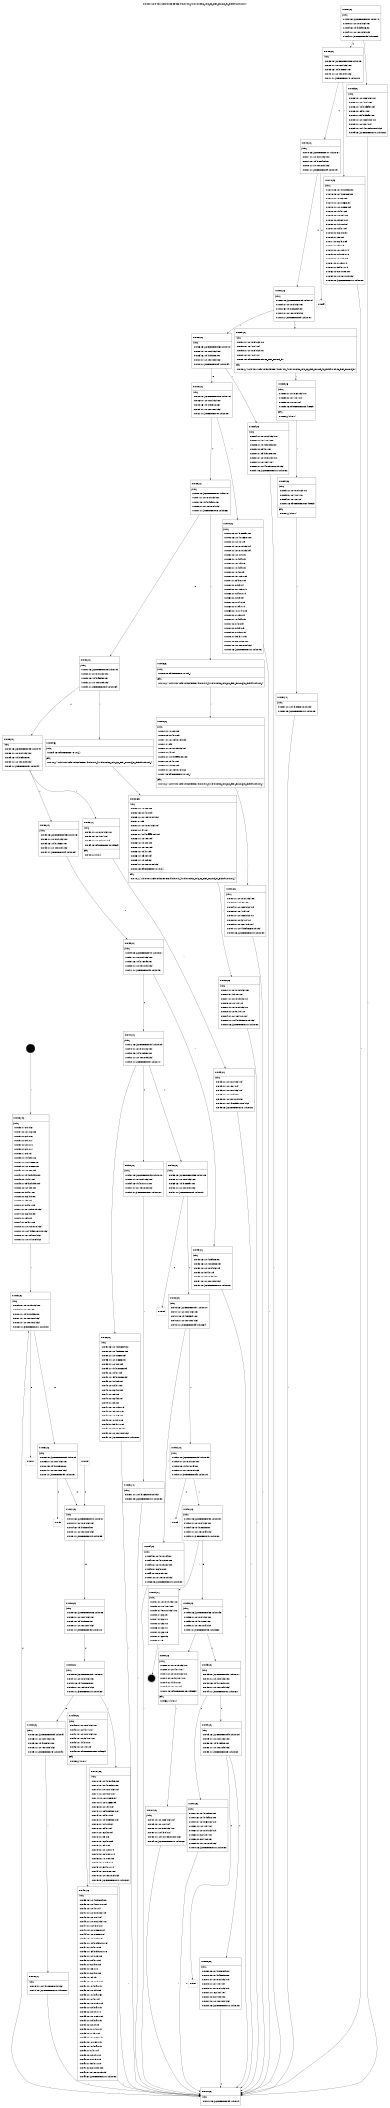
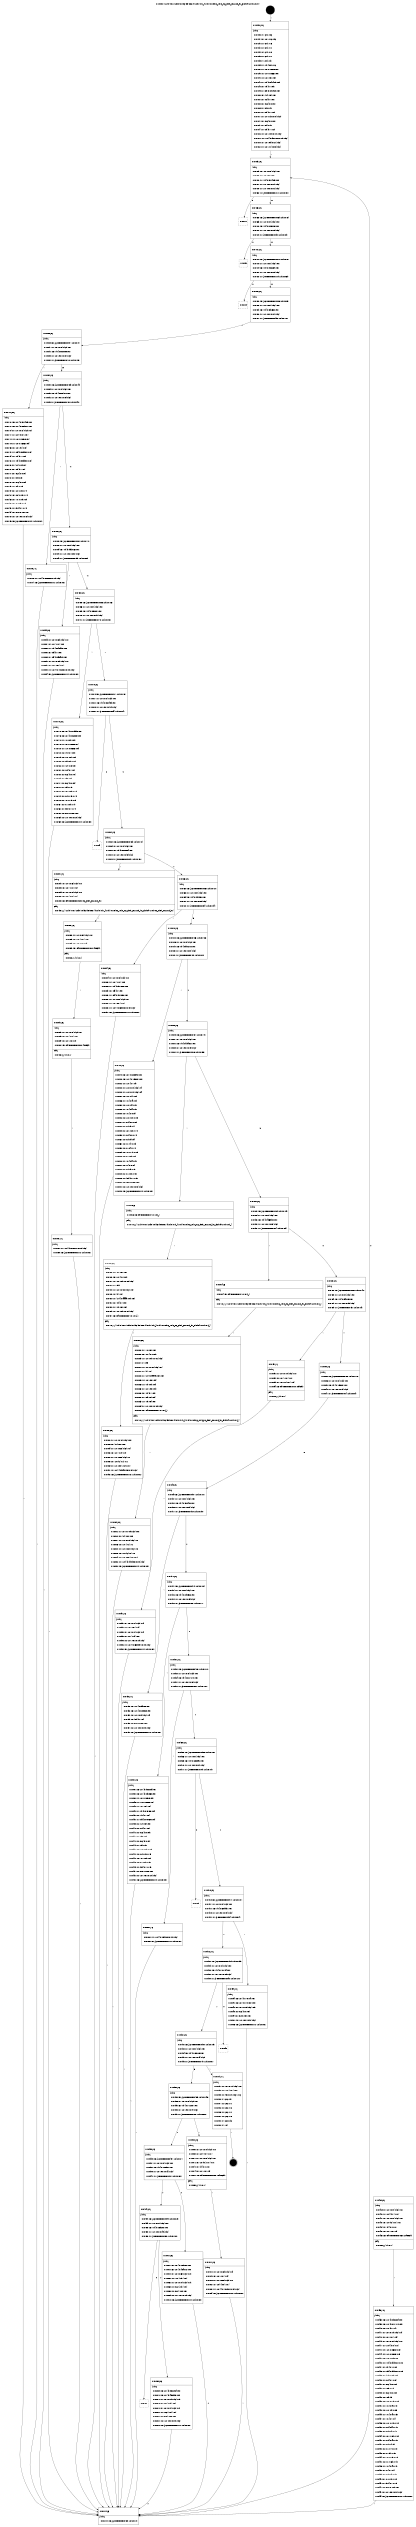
edge "0x4019c8 [28]" -> "0x4019e4 [28]": added, label "19"
edge "0x401b18 [28]" -> "0x401b50 [28]": now "0x401b34 [28]" -> "0x401b50 [28]"
edge "0x40222d" -> "0x401974 [28]": reversed
